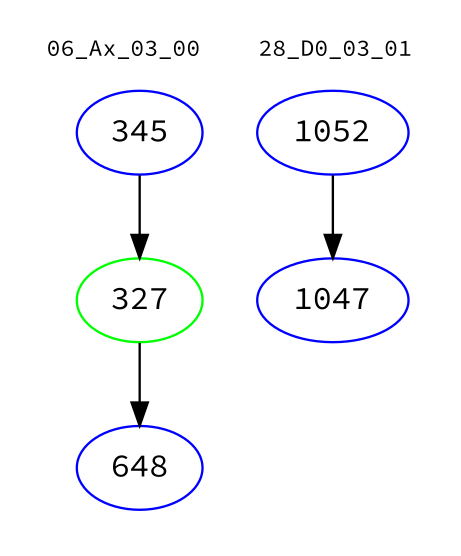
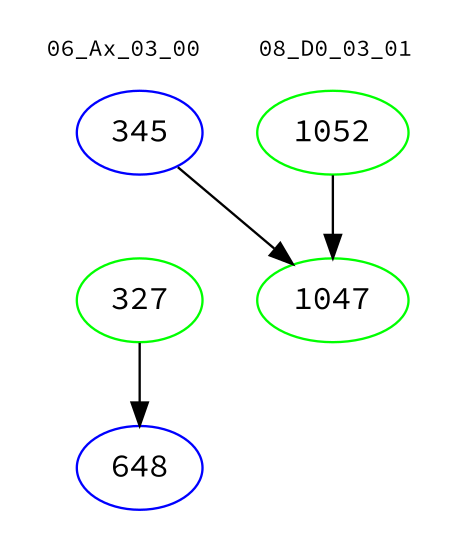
cluster "28_D0_03_01": label "28_D0_03_01" -> "08_D0_03_01"
node "1052": color blue -> green
edge "345" -> "327": now "345" -> "1047"
node "1047": color blue -> green
